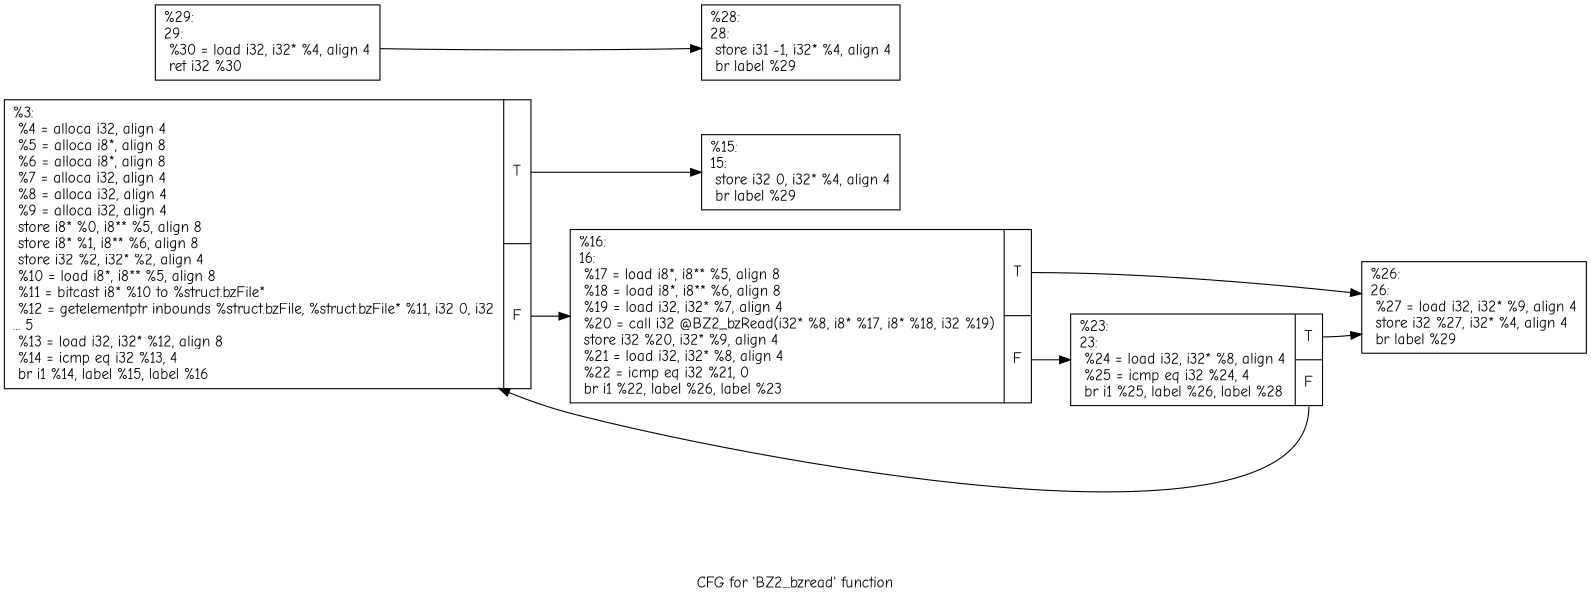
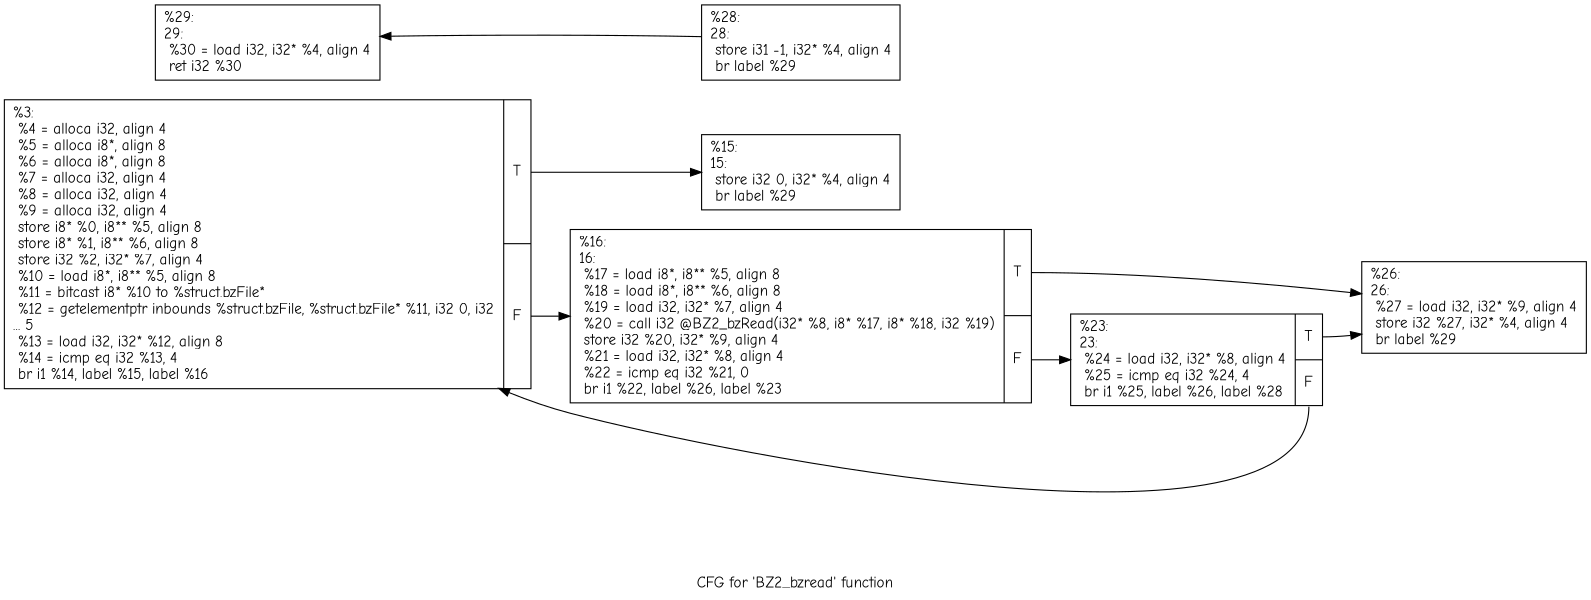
edge "%29:" -> "%28:": reversed
node "%3:": text "store i32 %2, i32* %2, align 4" -> "store i32 %2, i32* %7, align 4"
